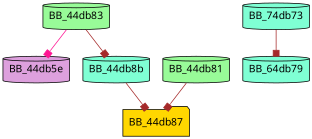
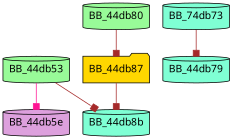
node "BB_44db83": label "BB_44db83" -> "BB_44db53"
node "BB_44db81": label "BB_44db81" -> "BB_44db80"
node "BB_64db79": label "BB_64db79" -> "BB_44db79"
edge "BB_44db8b" -> "BB_44db87": reversed
